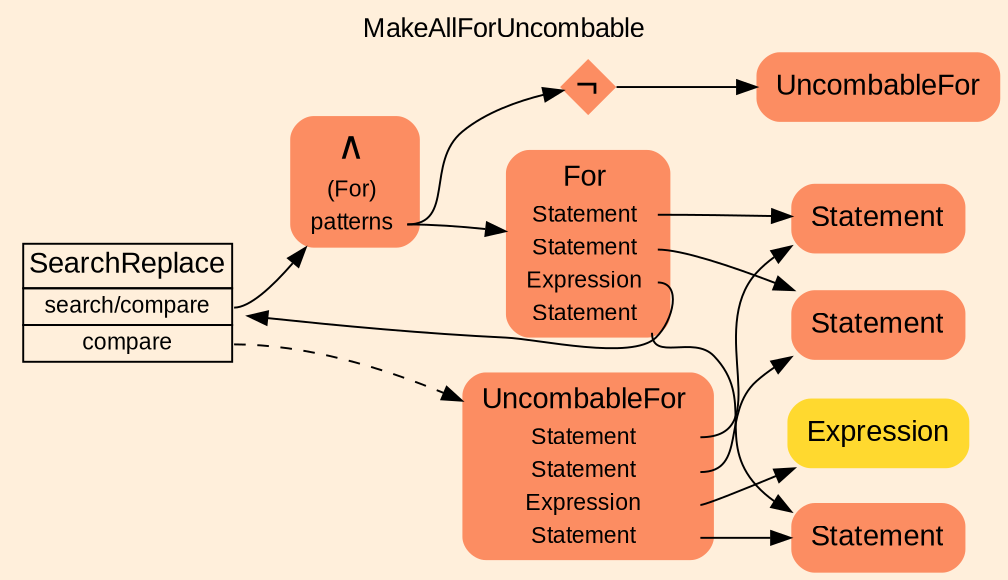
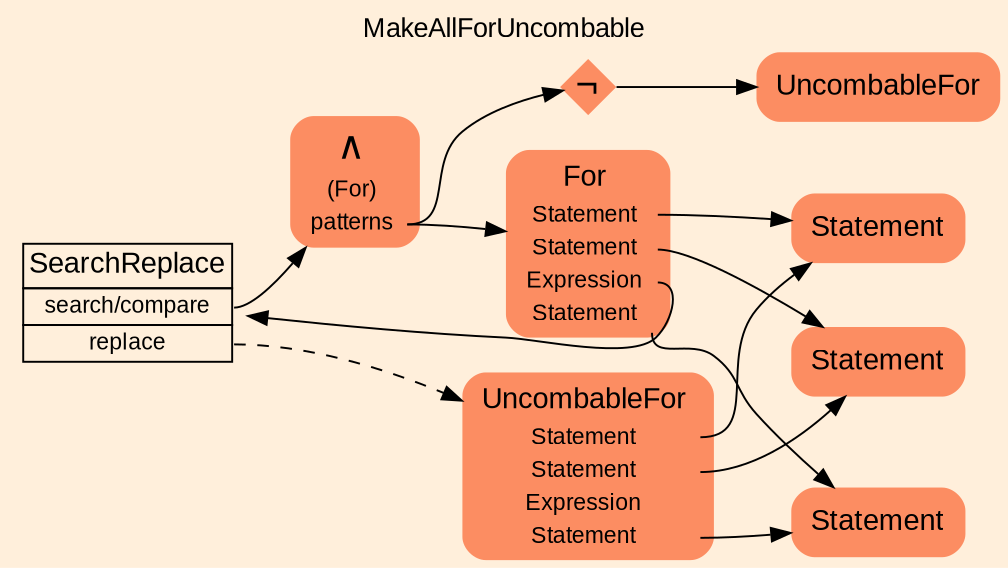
node "SearchReplace": text "compare" -> "replace"
node "Expression": removed
